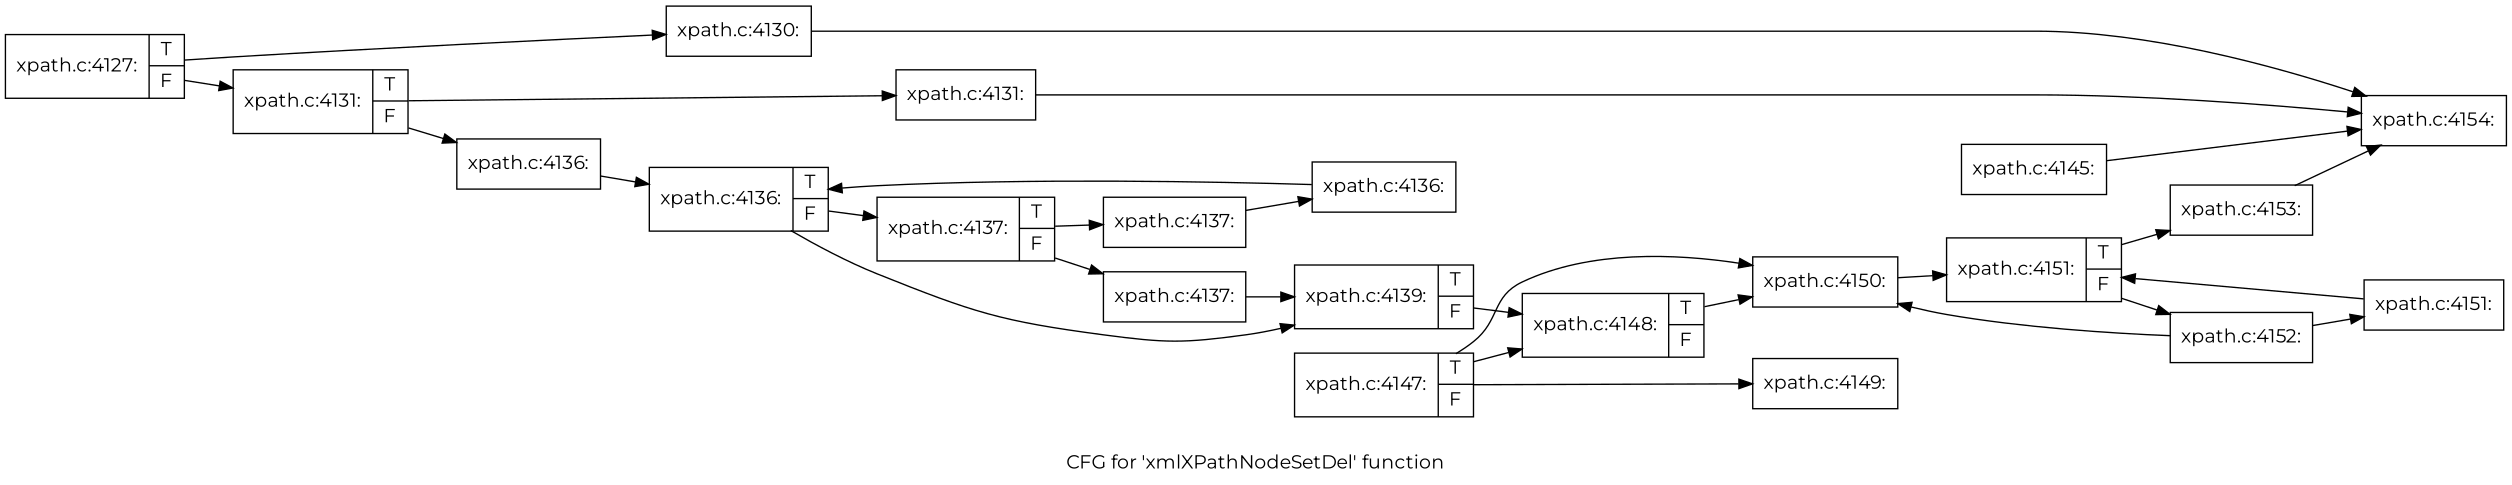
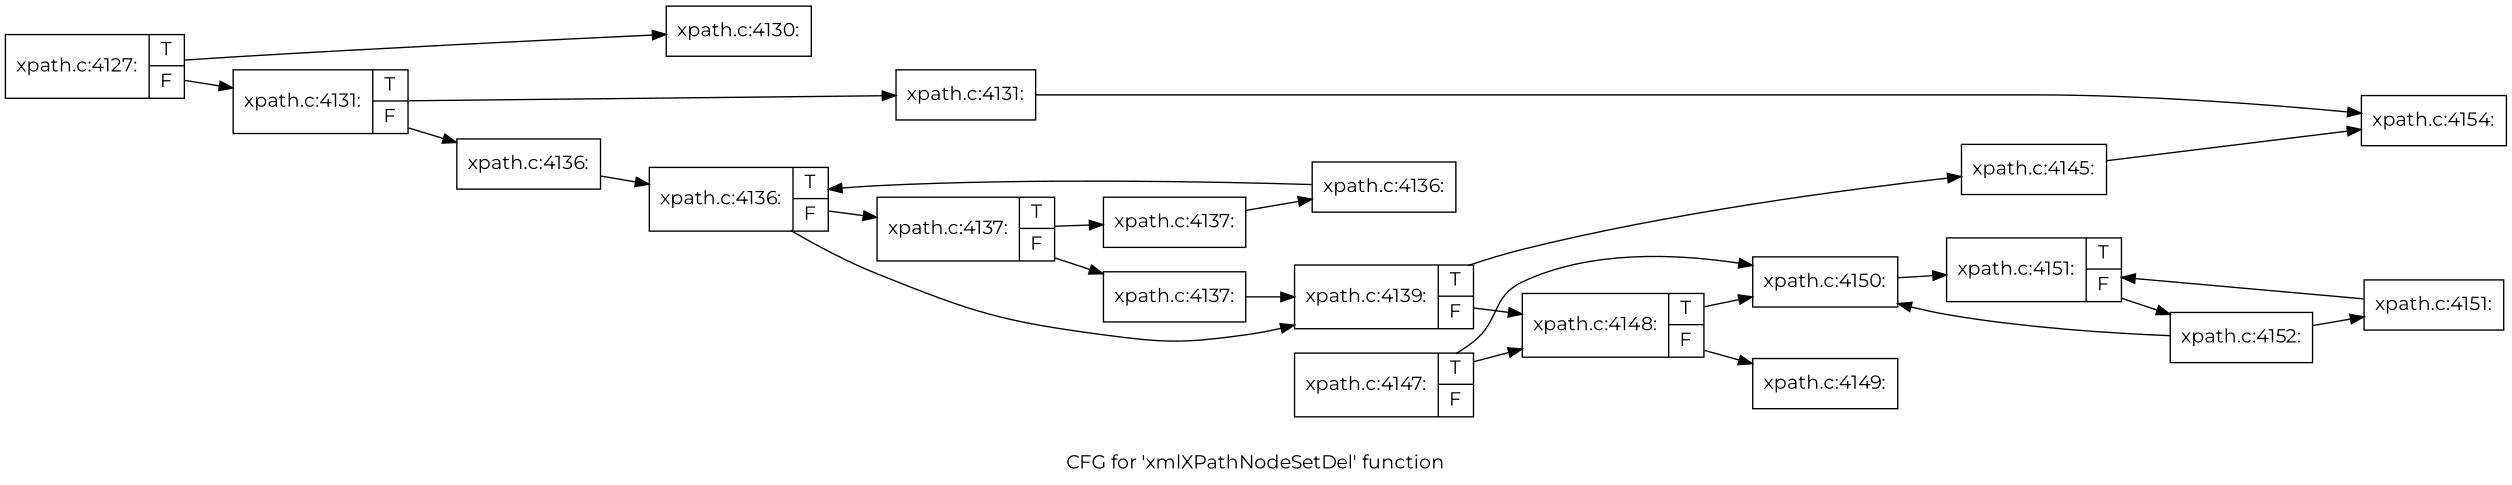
edge "xpath.c:4130:" -> "xpath.c:4154:": removed
node "xpath.c:4153:": removed
edge "xpath.c:4139:" -> "xpath.c:4145:": added
edge "xpath.c:4147:" -> "xpath.c:4149:": now "xpath.c:4148:" -> "xpath.c:4149:"
